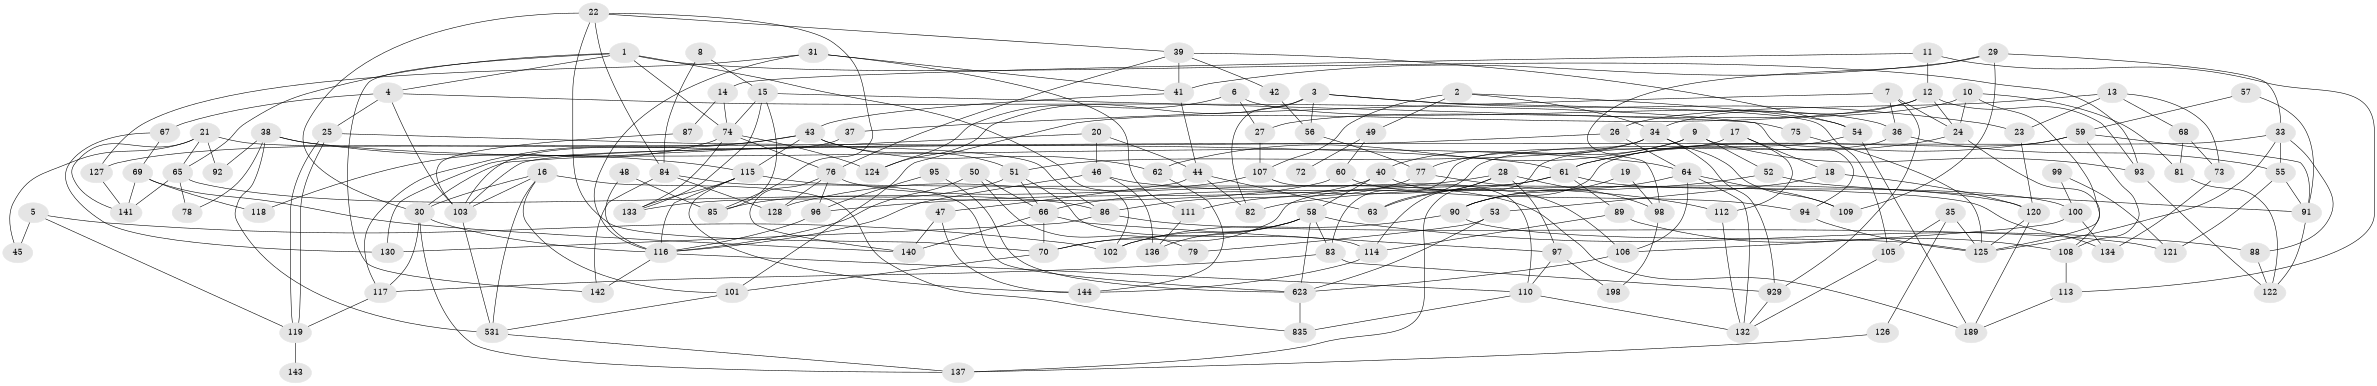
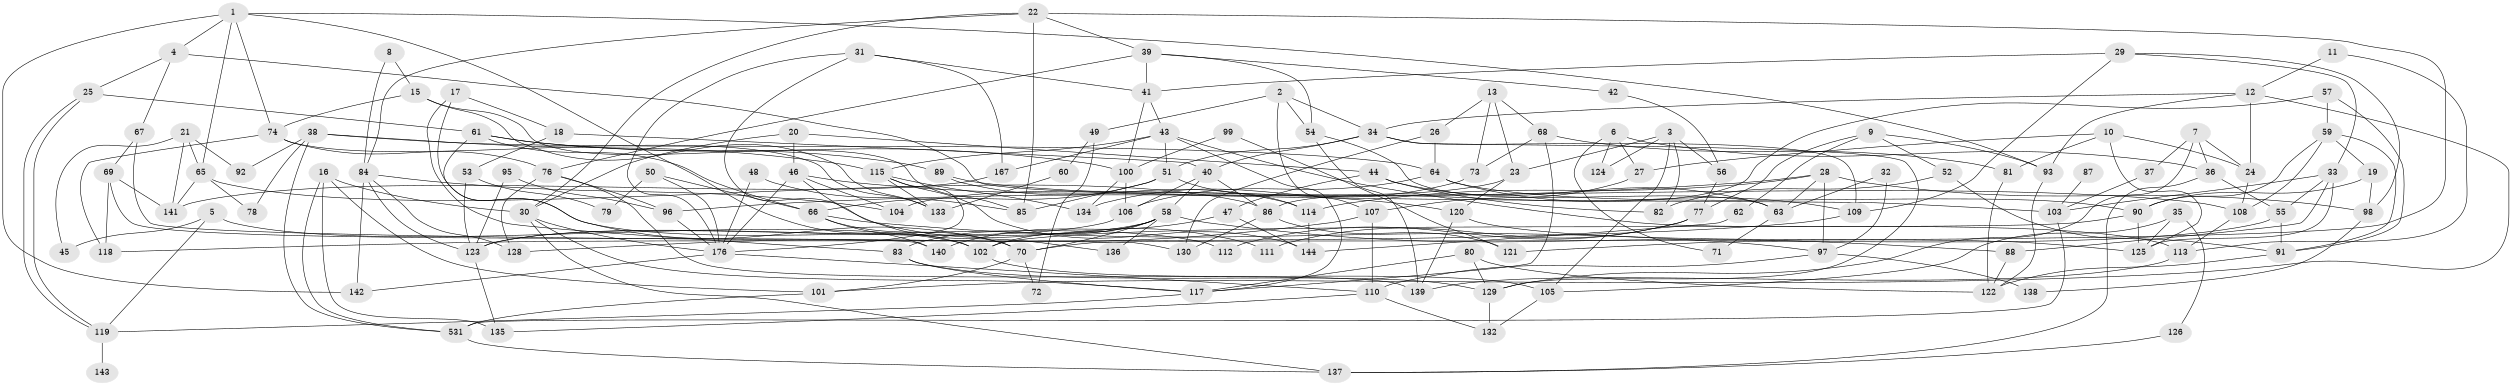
node "14": removed
edge "41" -- "44": now "41" -- "100"
node "75": removed
edge "21" -- "86": now "57" -- "86"
edge "24" -- "61": removed
edge "59" -- "61": now "59" -- "19"
edge "74" -- "124": removed
edge "43" -- "62": now "43" -- "113"
node "127": label "127" -> "167"
node "32": added
edge "18" -- "120": now "18" -- "40"
edge "16" -- "103": removed
node "104": added
node "94": removed
edge "64" -- "132": removed
edge "76" -- "140": removed
edge "111" -- "136": removed
edge "109" -- "118": added
node "116": label "116" -> "176"
node "80": added
node "71": added
edge "68" -- "117": added
edge "70" -- "72": added
edge "112" -- "132": removed
edge "102" -- "105": added
node "623": label "623" -> "123"
node "198": label "198" -> "138"
node "929": label "929" -> "129"
node "835": label "835" -> "135"
node "189": label "189" -> "139"
